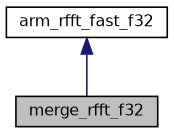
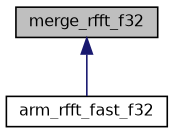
edge "merge_rfft_f32" -> "arm_rfft_fast_f32": reversed
